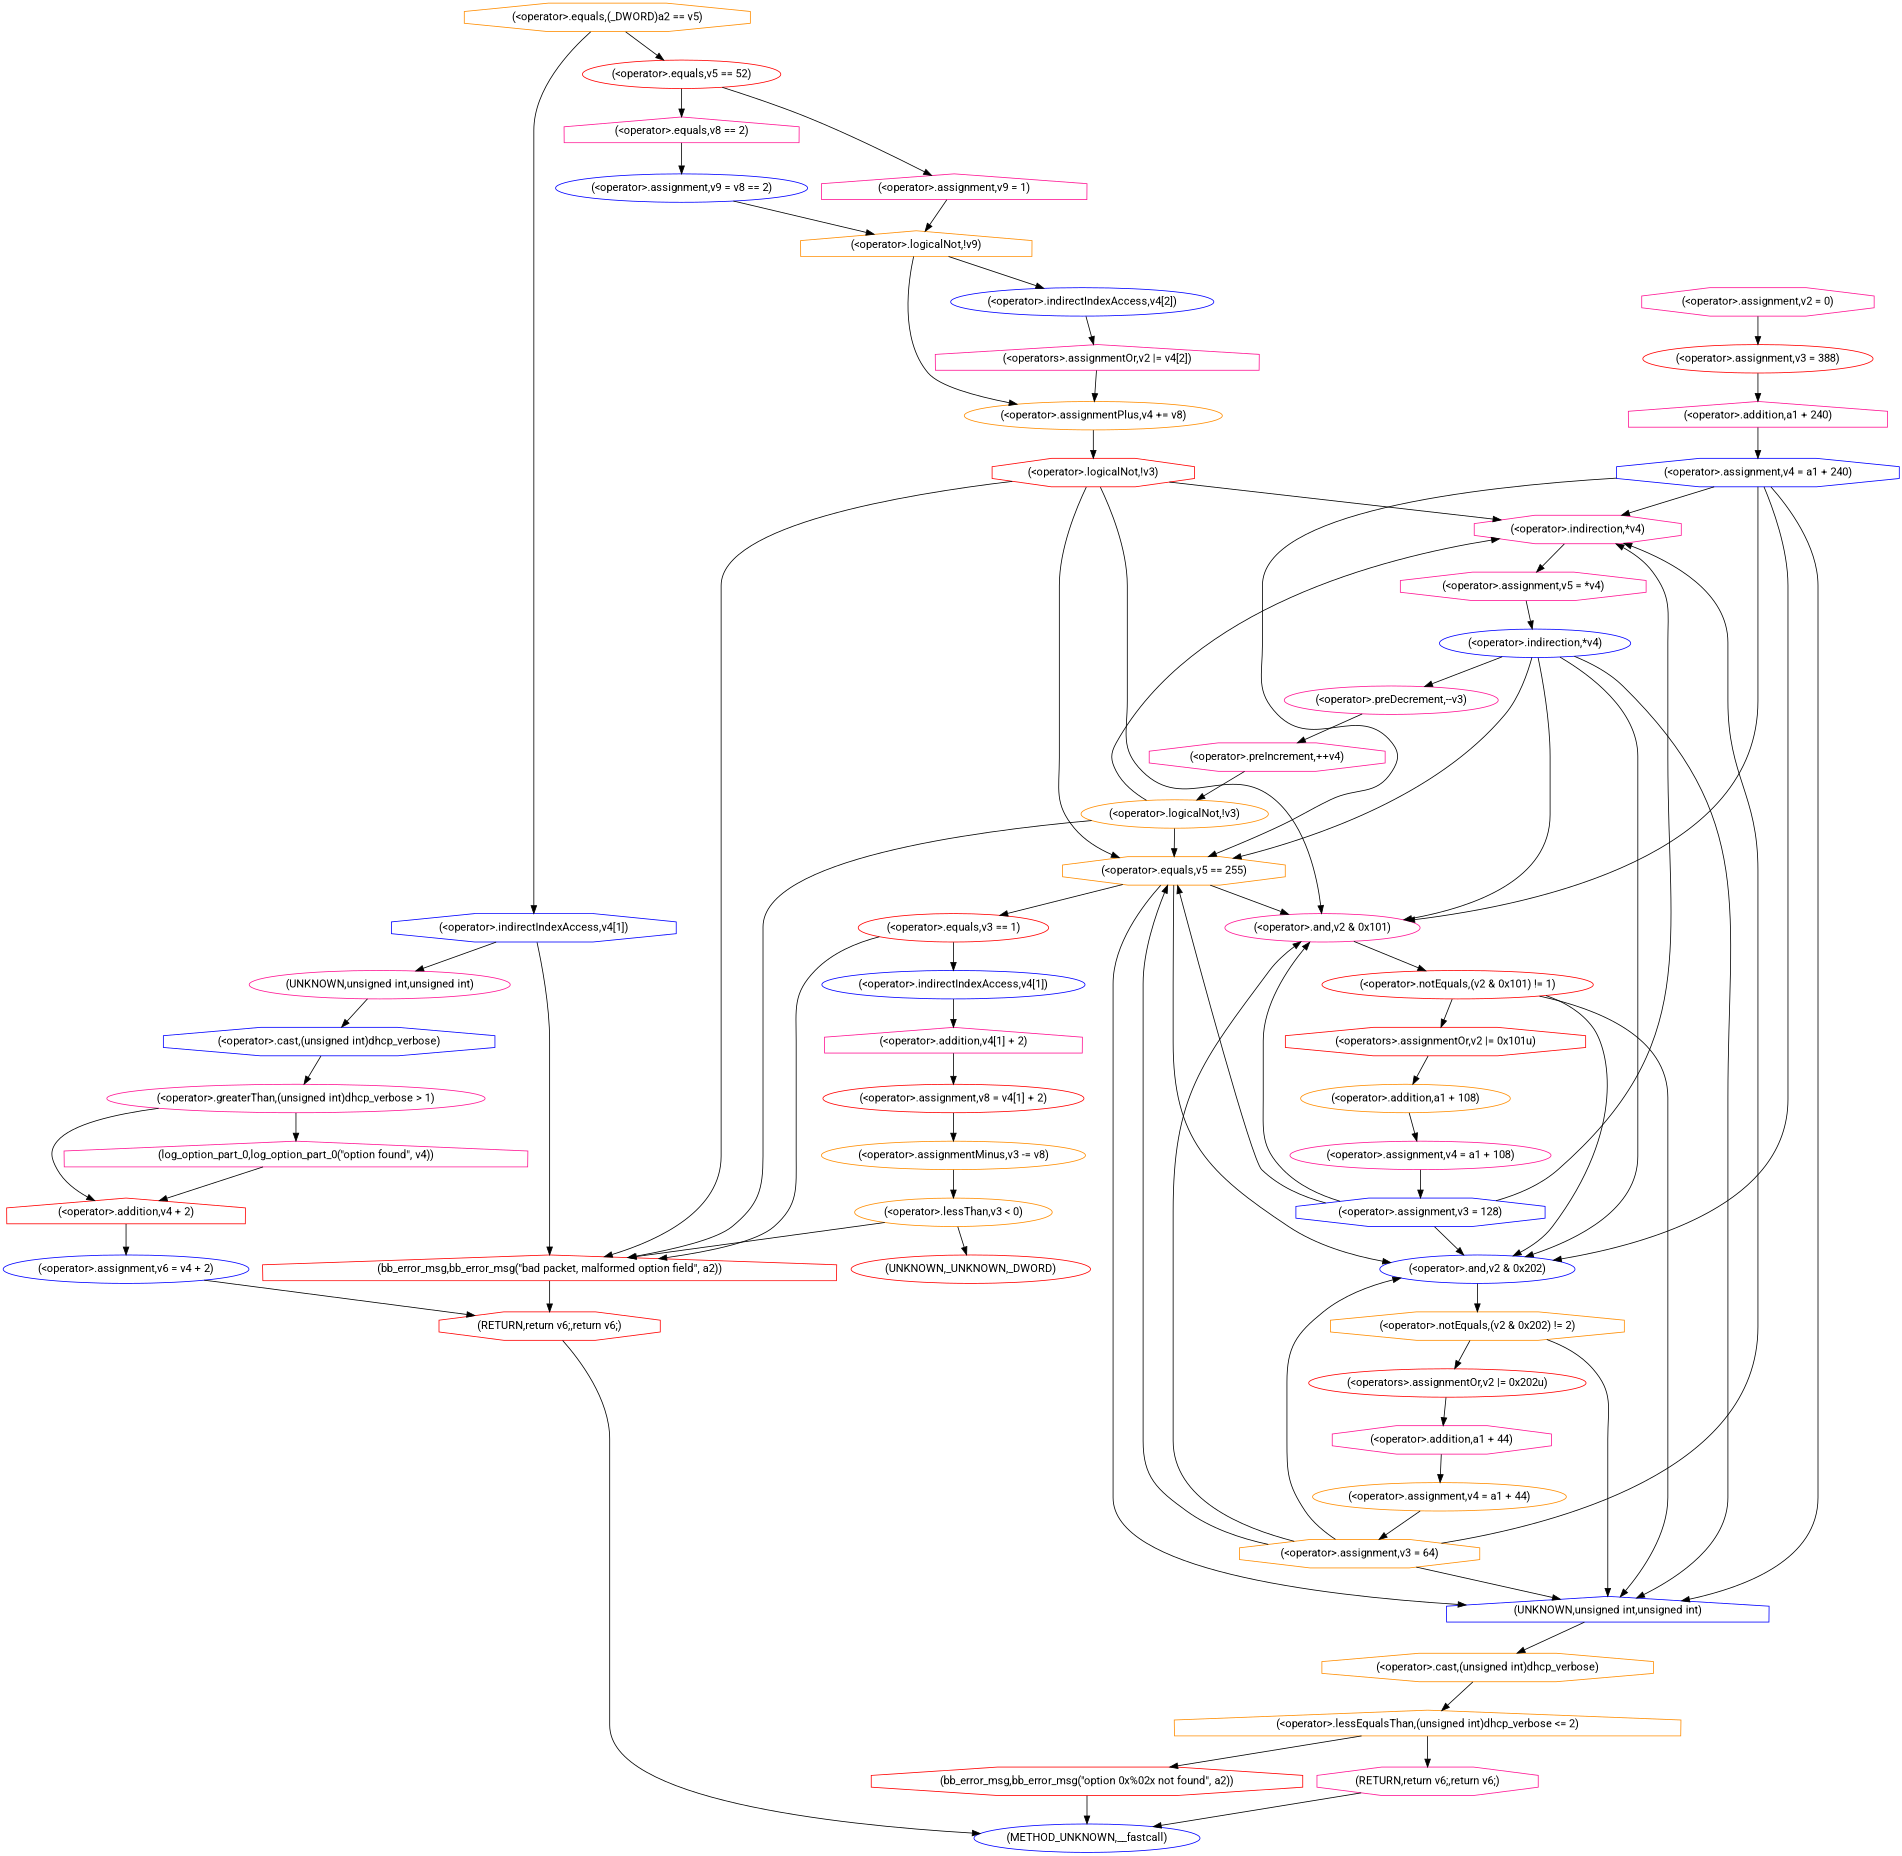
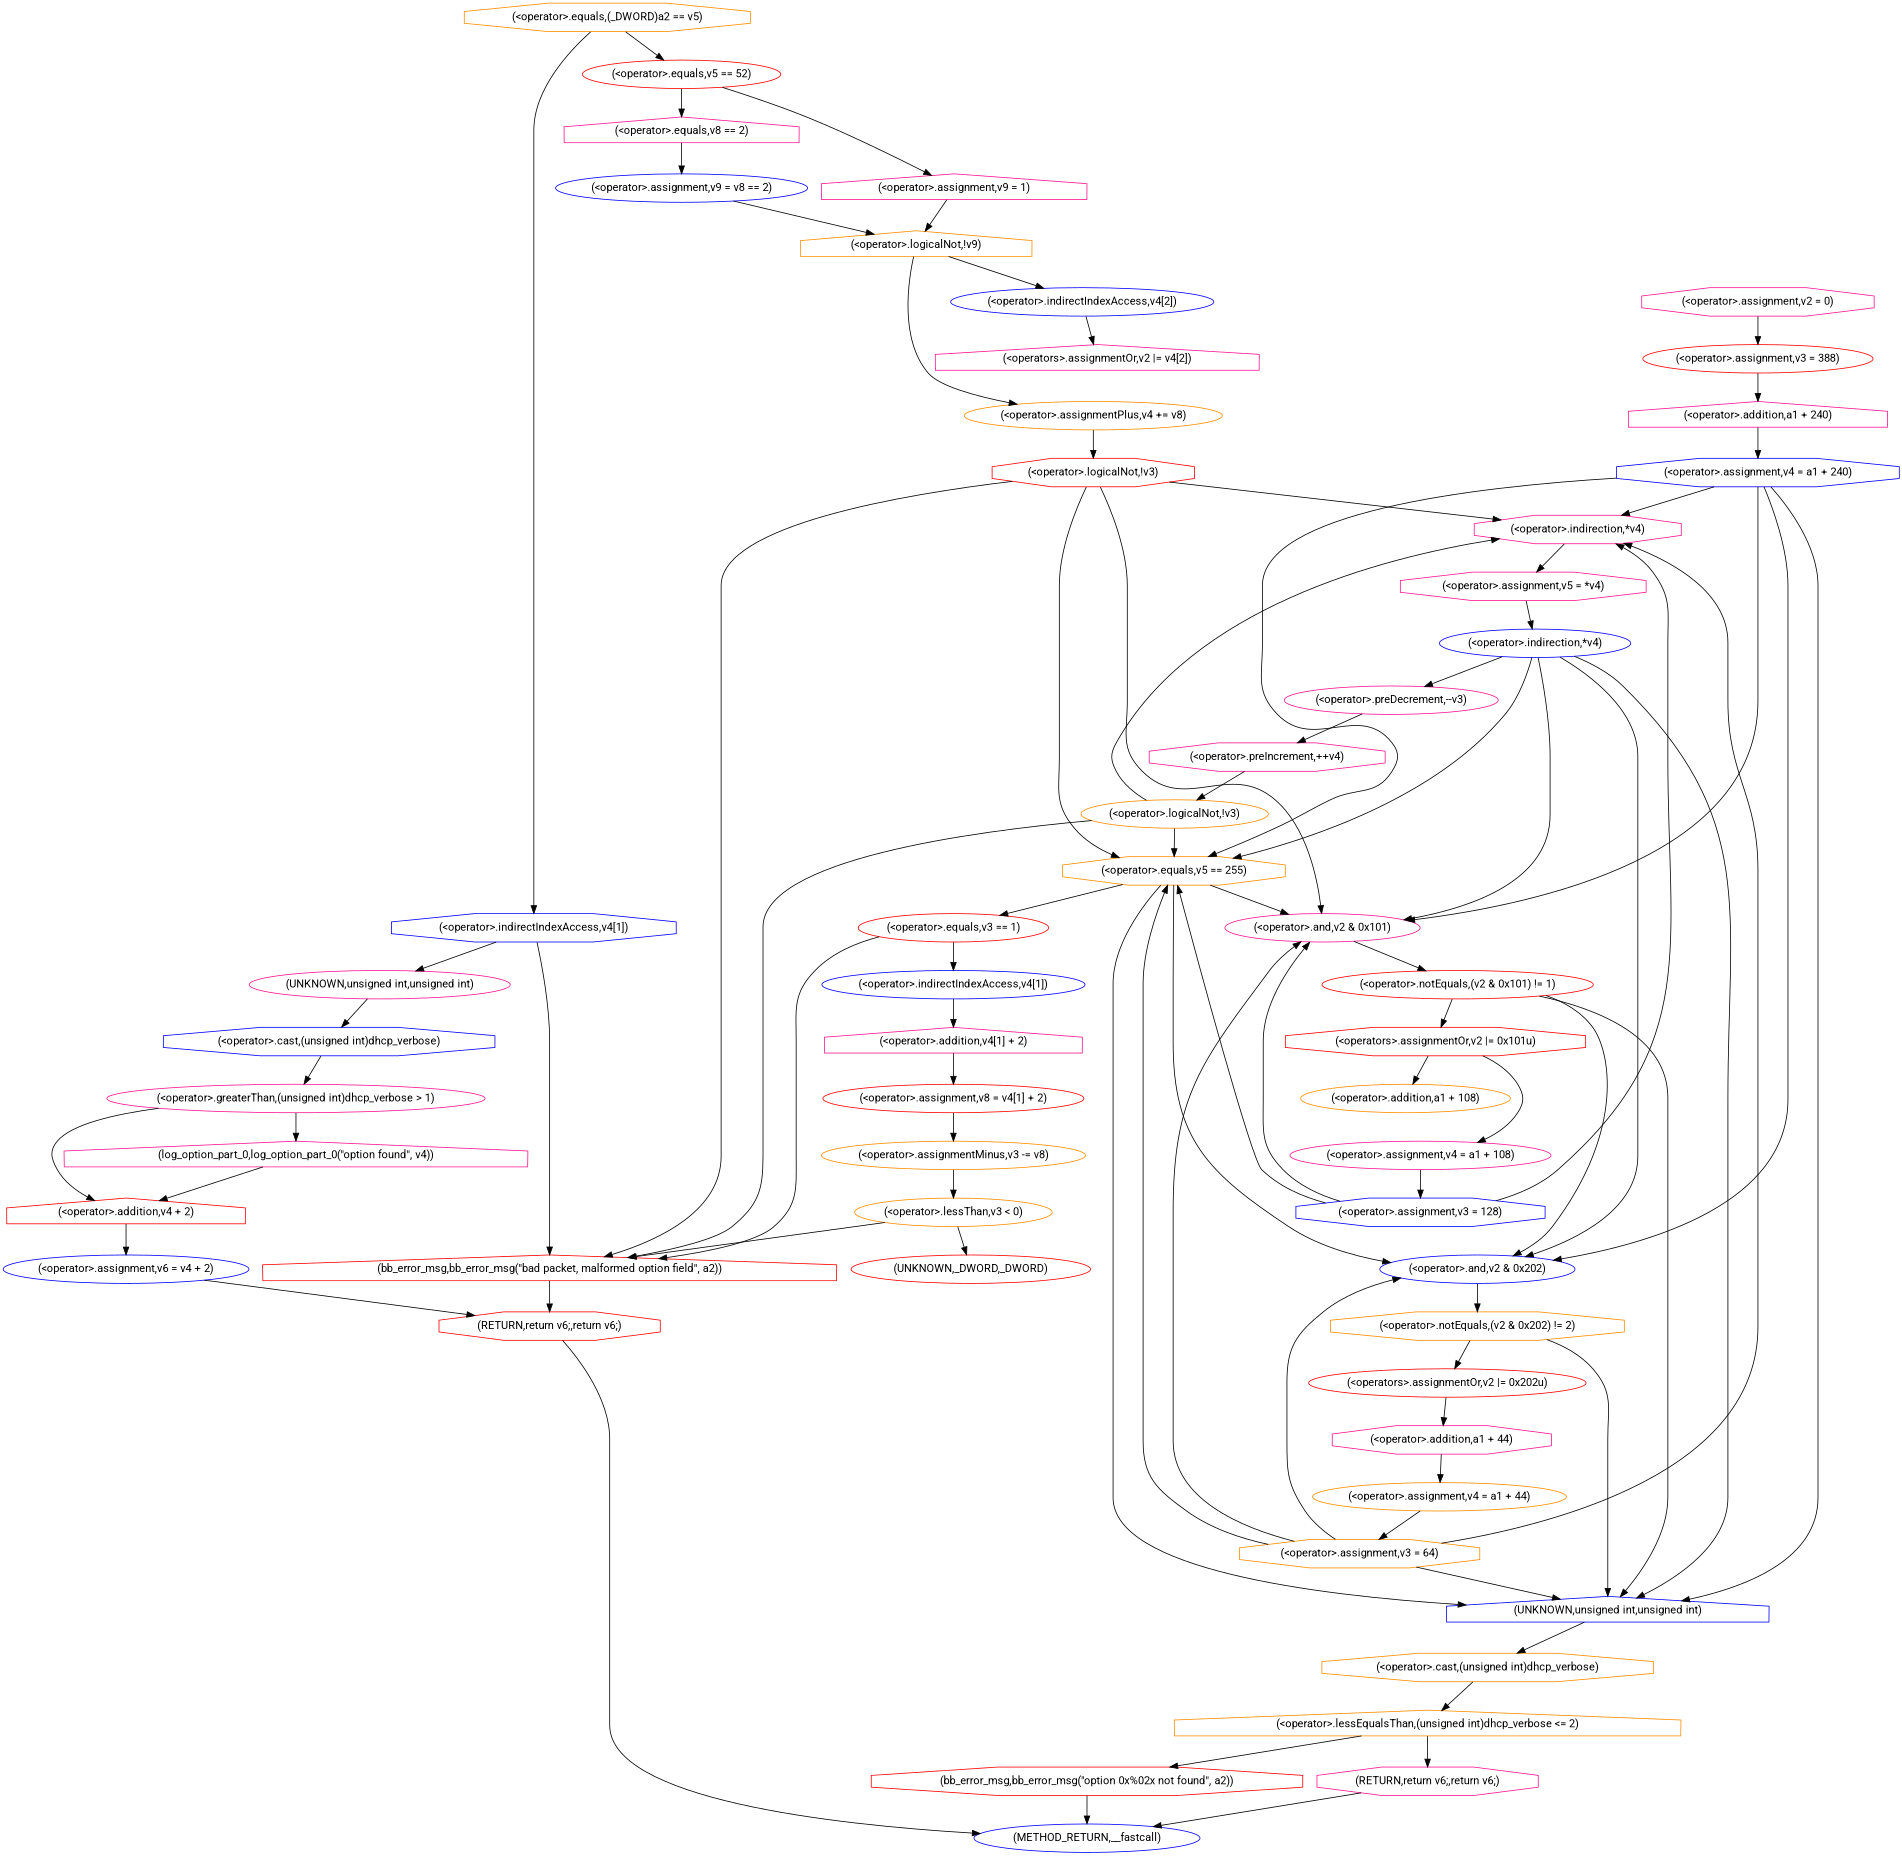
edge "(<operators>.assignmentOr,v2 |= v4[2])" -> "(<operator>.assignmentPlus,v4 += v8)": removed
edge "(<operator>.addition,a1 + 108)" -> "(<operator>.assignment,v4 = a1 + 108)": now "(<operators>.assignmentOr,v2 |= 0x101u)" -> "(<operator>.assignment,v4 = a1 + 108)"
edge "(<operator>.assignment,v3 = 128)" -> "(<operator>.and,v2 & 0x202)": removed
node "(UNKNOWN,_UNKNOWN,_DWORD)": label "(UNKNOWN,_UNKNOWN,_DWORD)" -> "(UNKNOWN,_DWORD,_DWORD)"
node "(METHOD_UNKNOWN,__fastcall)": label "(METHOD_UNKNOWN,__fastcall)" -> "(METHOD_RETURN,__fastcall)"
